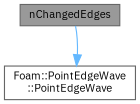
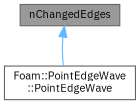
edge "nChangedEdges" -> "Foam::PointEdgeWave ::PointEdgeWave": reversed
